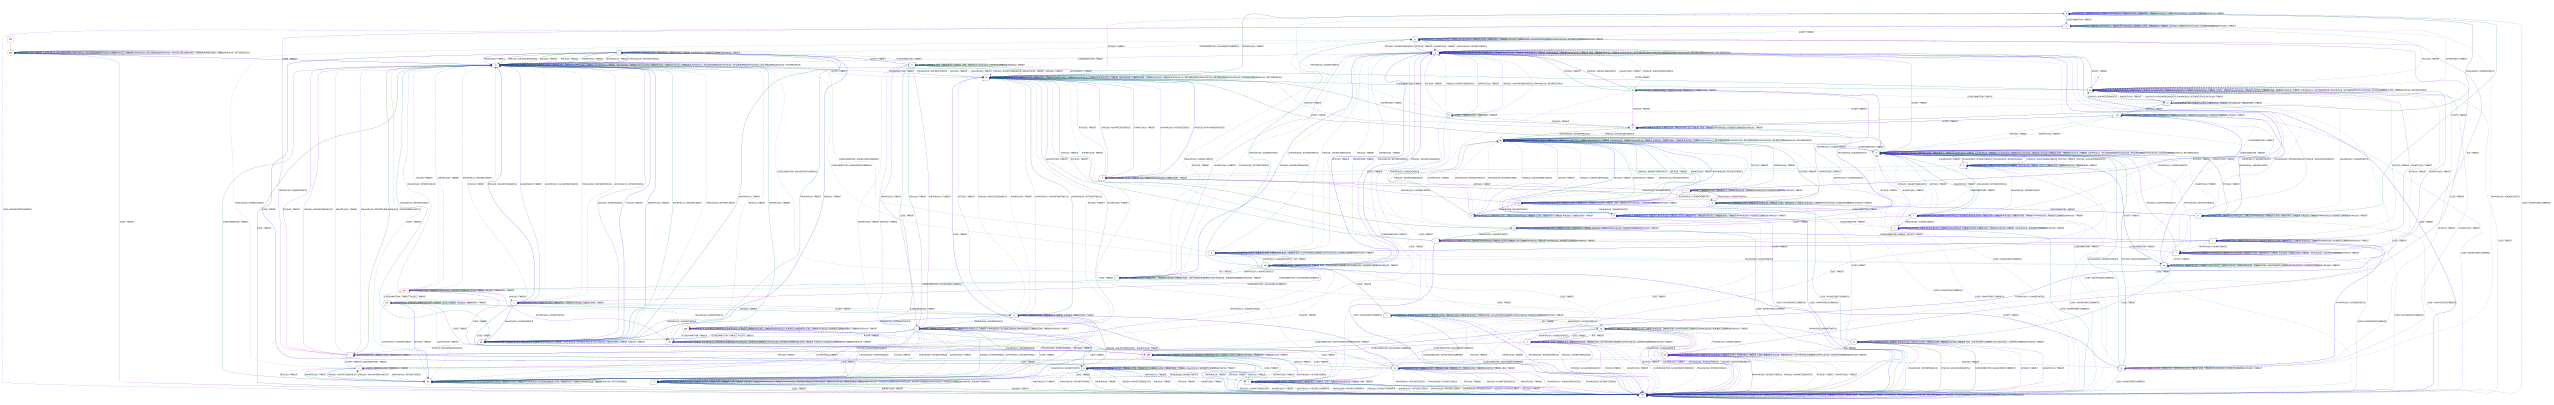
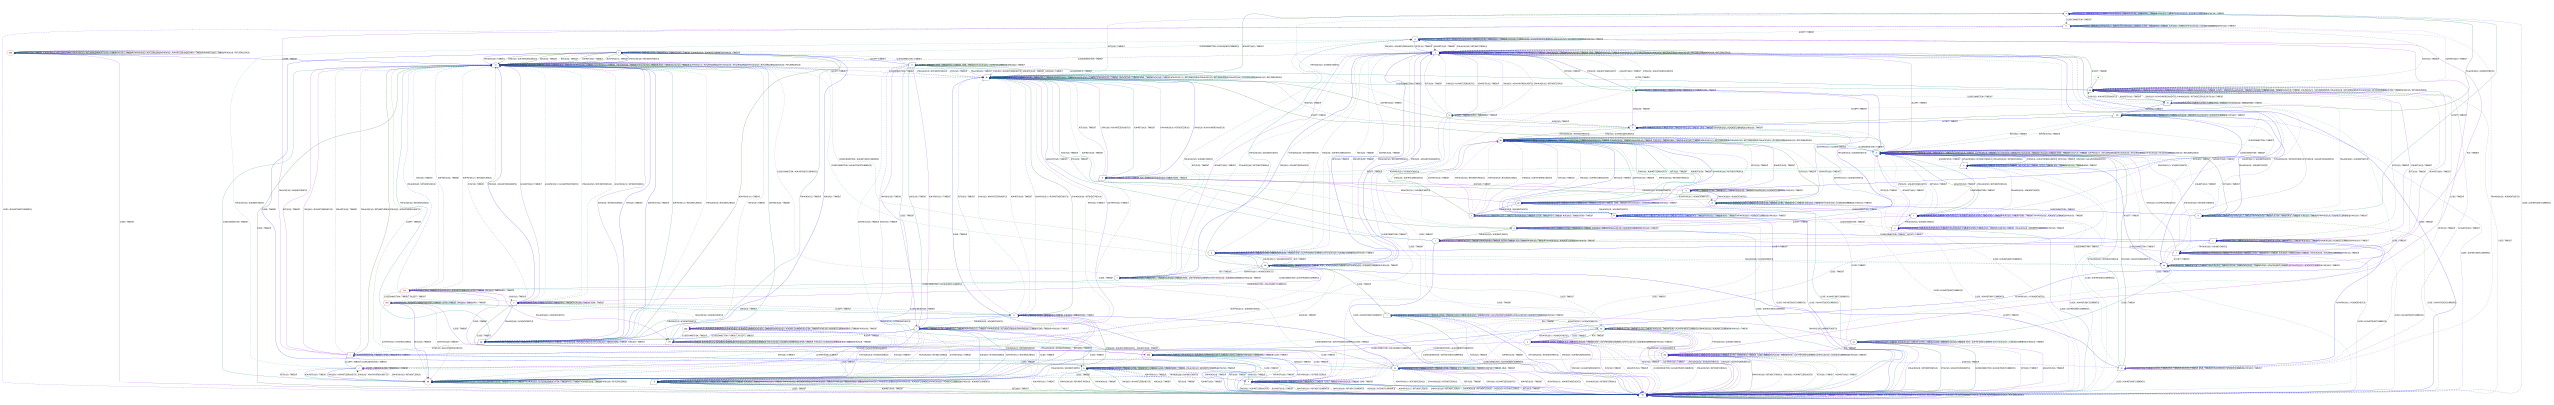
node "hhh": removed
